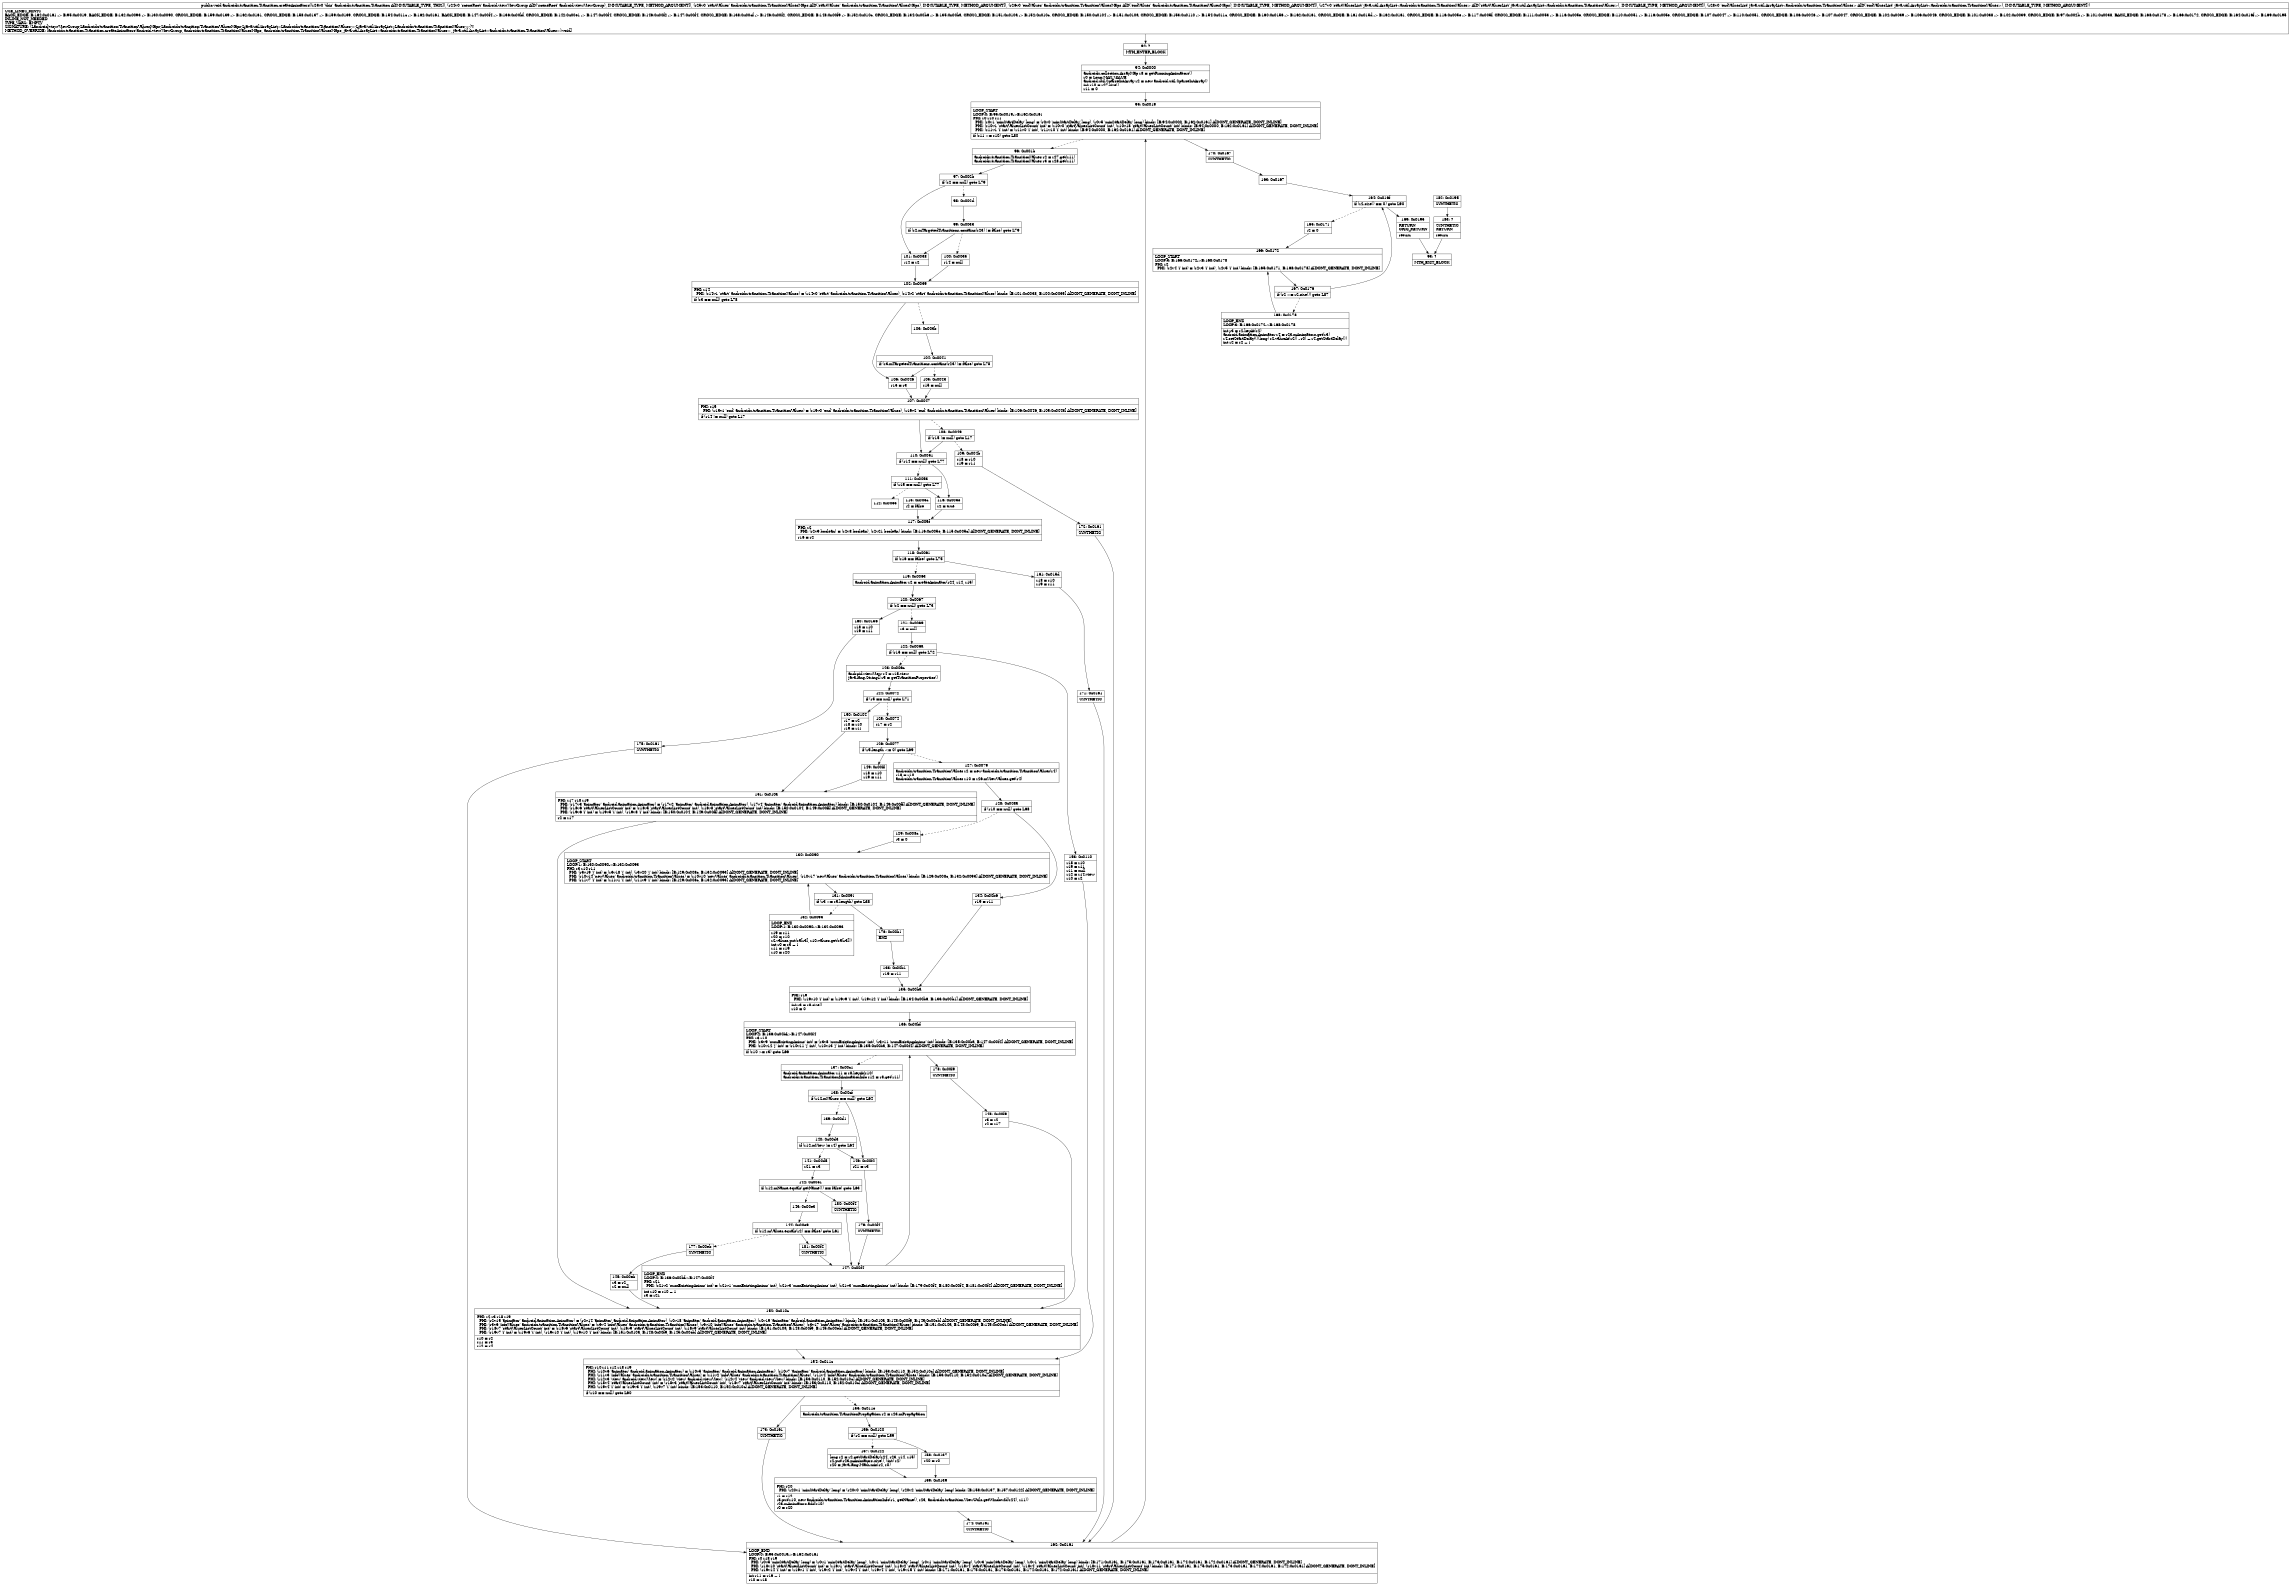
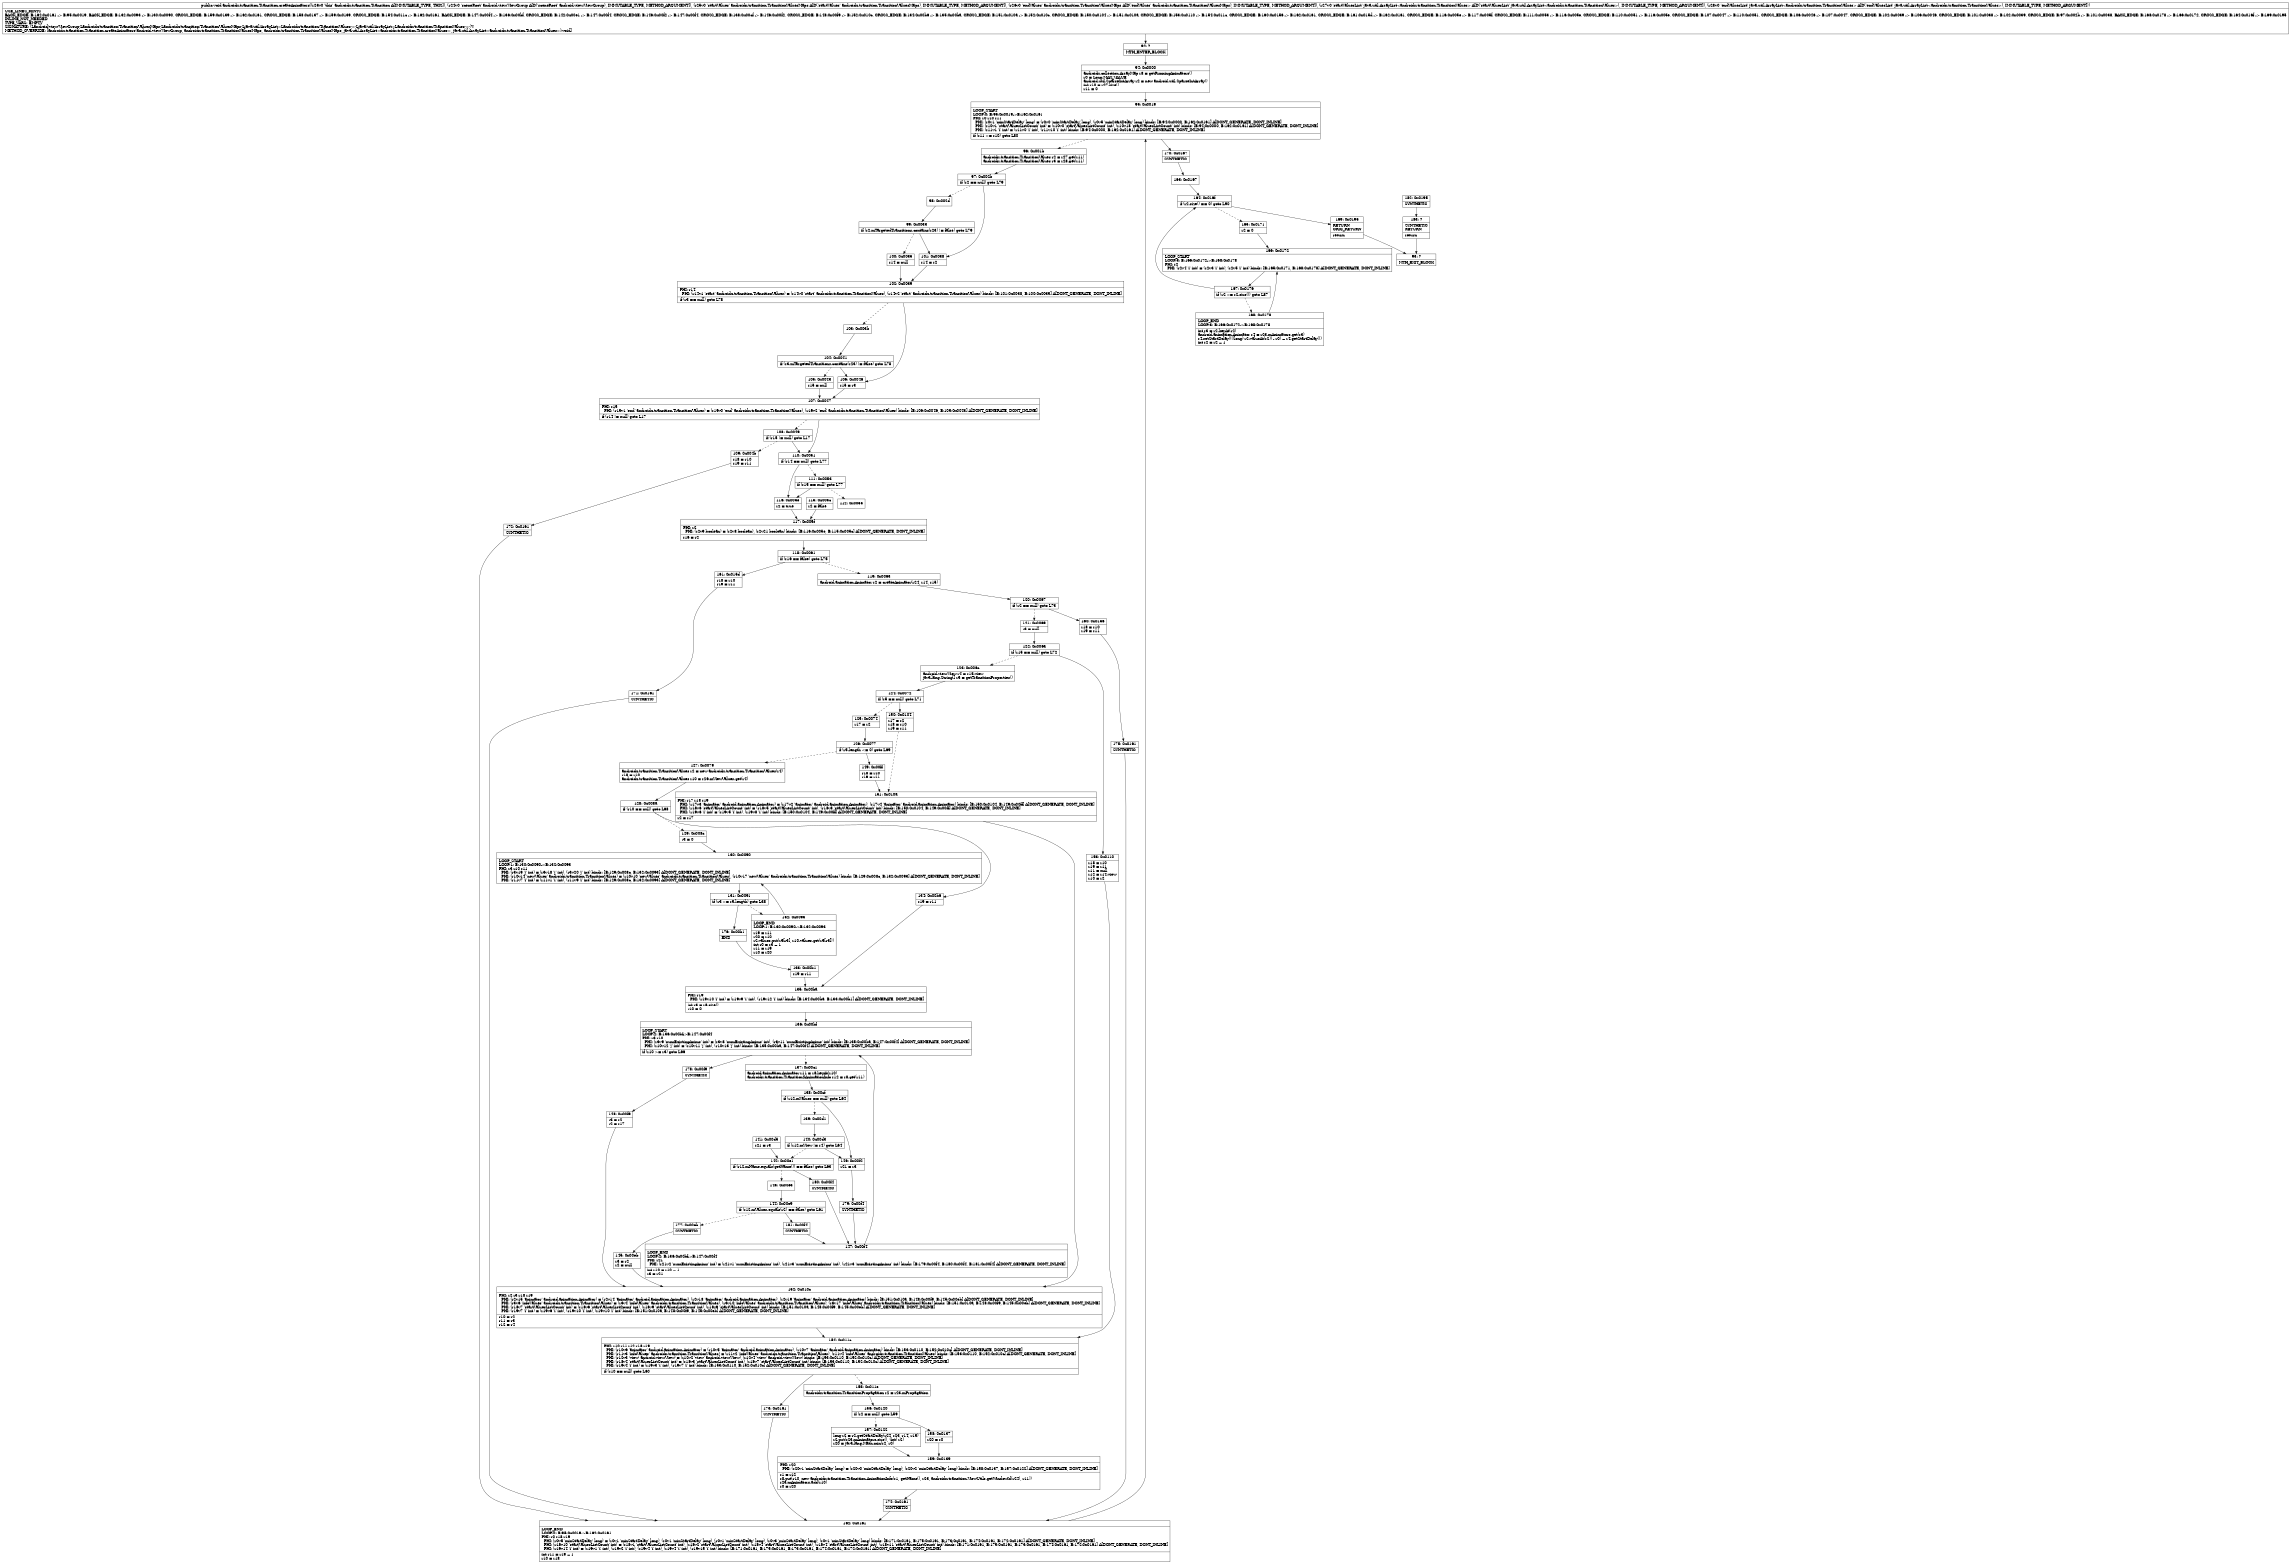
edge "150: 0x0104" -> "151: 0x010a": style solid -> dashed
edge "140: 0x00d3" -> "141: 0x00d5": now "140: 0x00d3" -> "142: 0x00e1"
